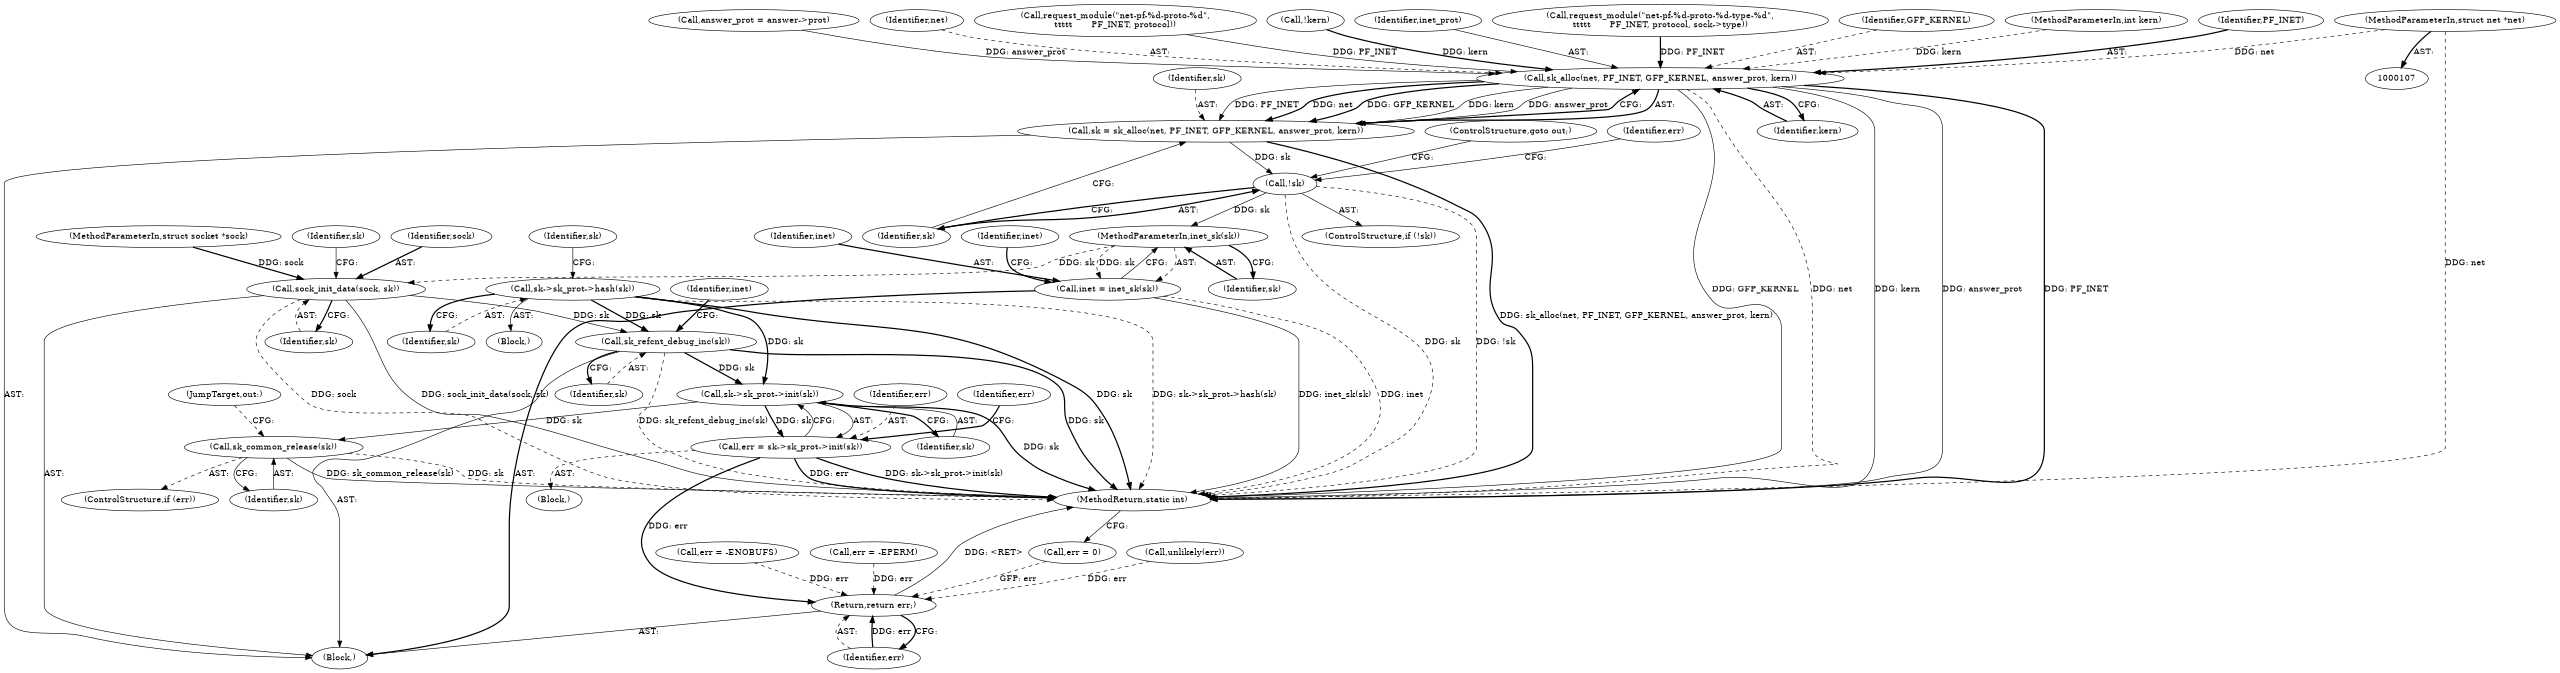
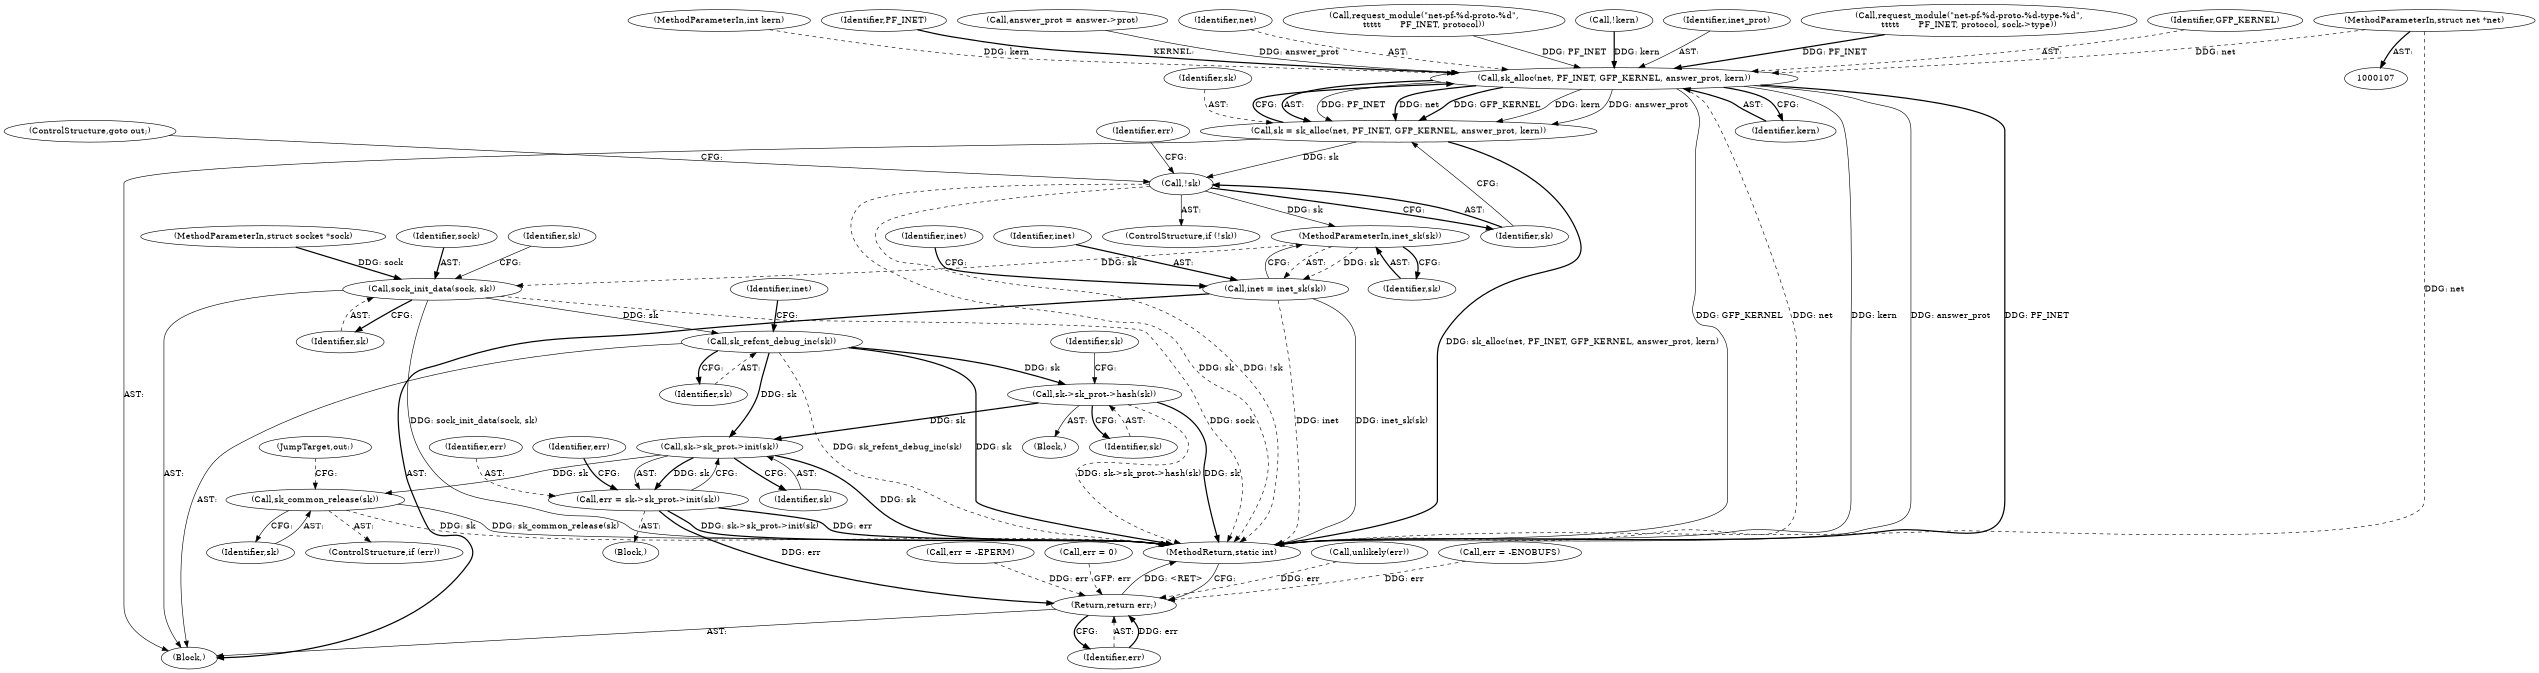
edge "(Identifier,PF_INET)" -> "(Call,sk_alloc(net, PF_INET, GFP_KERNEL, answer_prot, kern))": label "AST: " -> "KERNEL: "
edge "(Call,sk->sk_prot->hash(sk))" -> "(Call,sk_refcnt_debug_inc(sk))": reversed
edge "(MethodReturn,static int)" -> "(Call,err = 0)": now "(MethodReturn,static int)" -> "(Return,return err;)"
